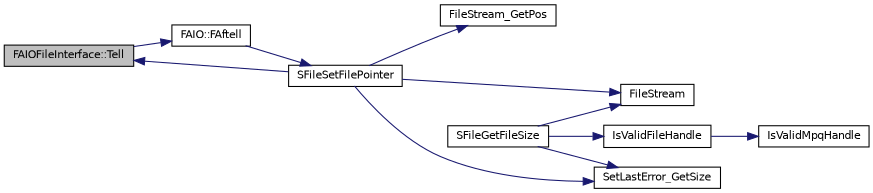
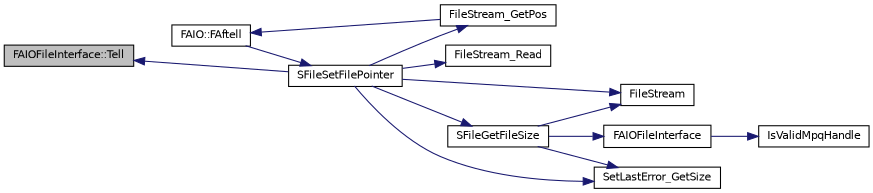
edge "FAIOFileInterface::Tell" -> "FAIO::FAftell": now "FileStream_GetPos" -> "FAIO::FAftell"
node "FileStream_Read": added
edge "SFileSetFilePointer" -> "SFileGetFileSize": added
node "IsValidFileHandle": label "IsValidFileHandle" -> "FAIOFileInterface"
